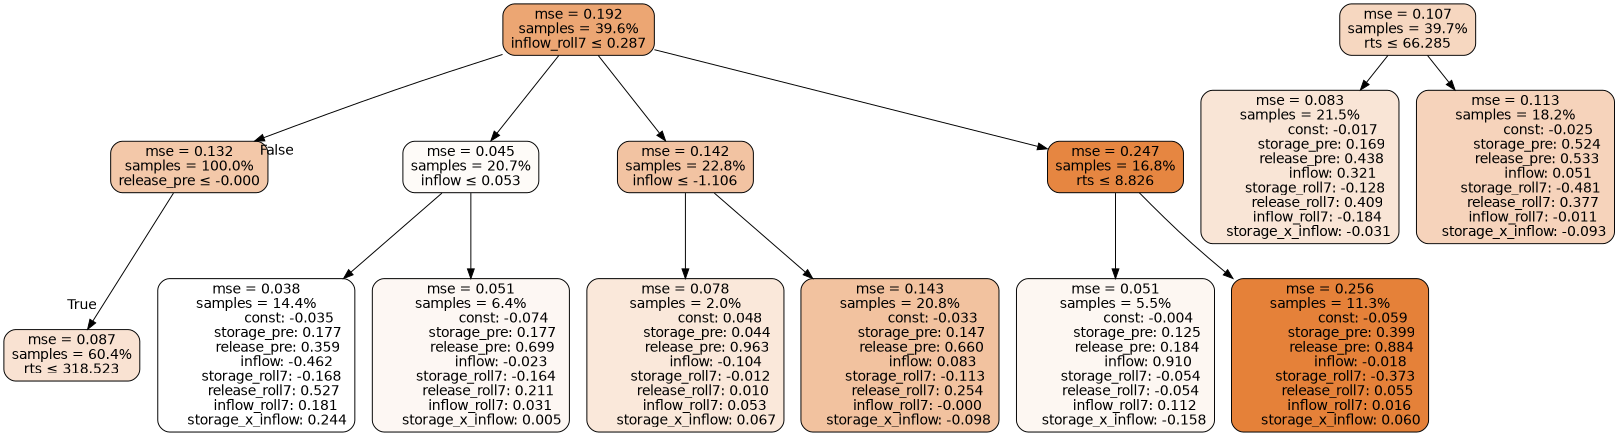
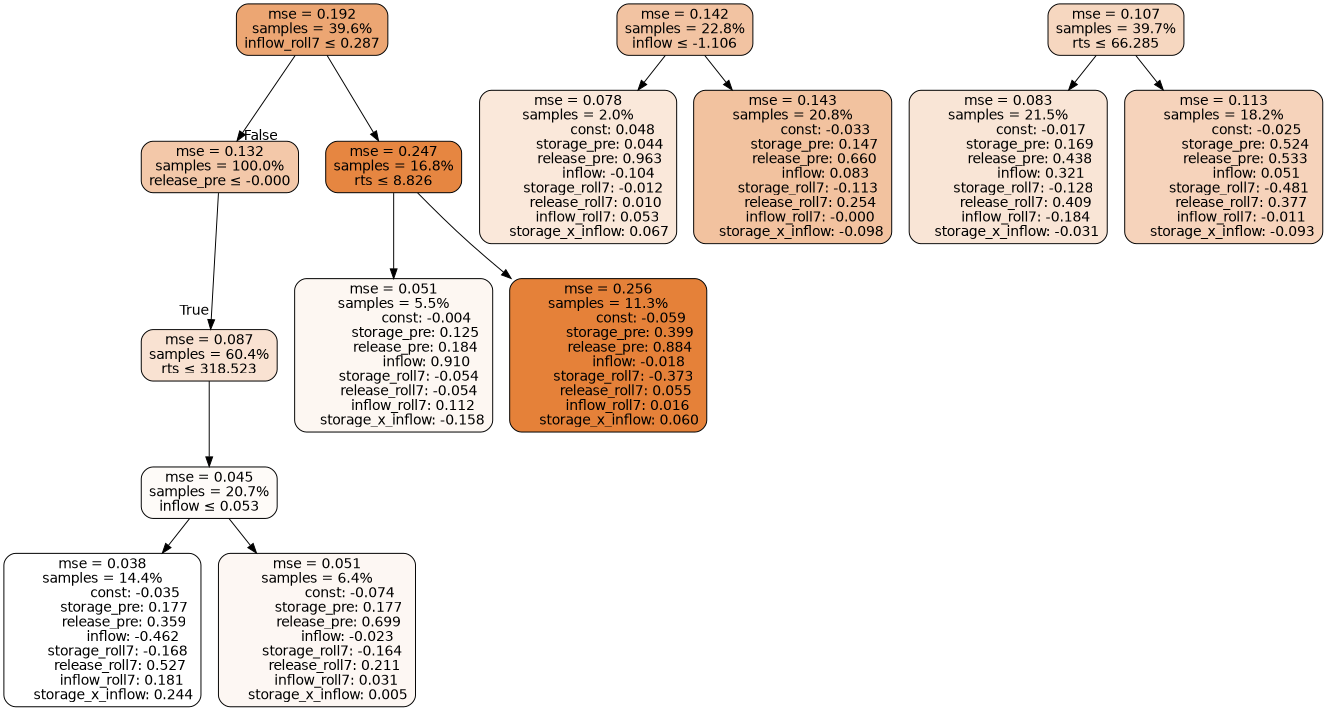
edge "mse = 0.192 samples = 39.6% inflow_roll7 ≤ 0.287" -> "mse = 0.045 samples = 20.7% inflow ≤ 0.053": now "mse = 0.087 samples = 60.4% rts ≤ 318.523" -> "mse = 0.045 samples = 20.7% inflow ≤ 0.053"
edge "mse = 0.192 samples = 39.6% inflow_roll7 ≤ 0.287" -> "mse = 0.142 samples = 22.8% inflow ≤ -1.106": removed
